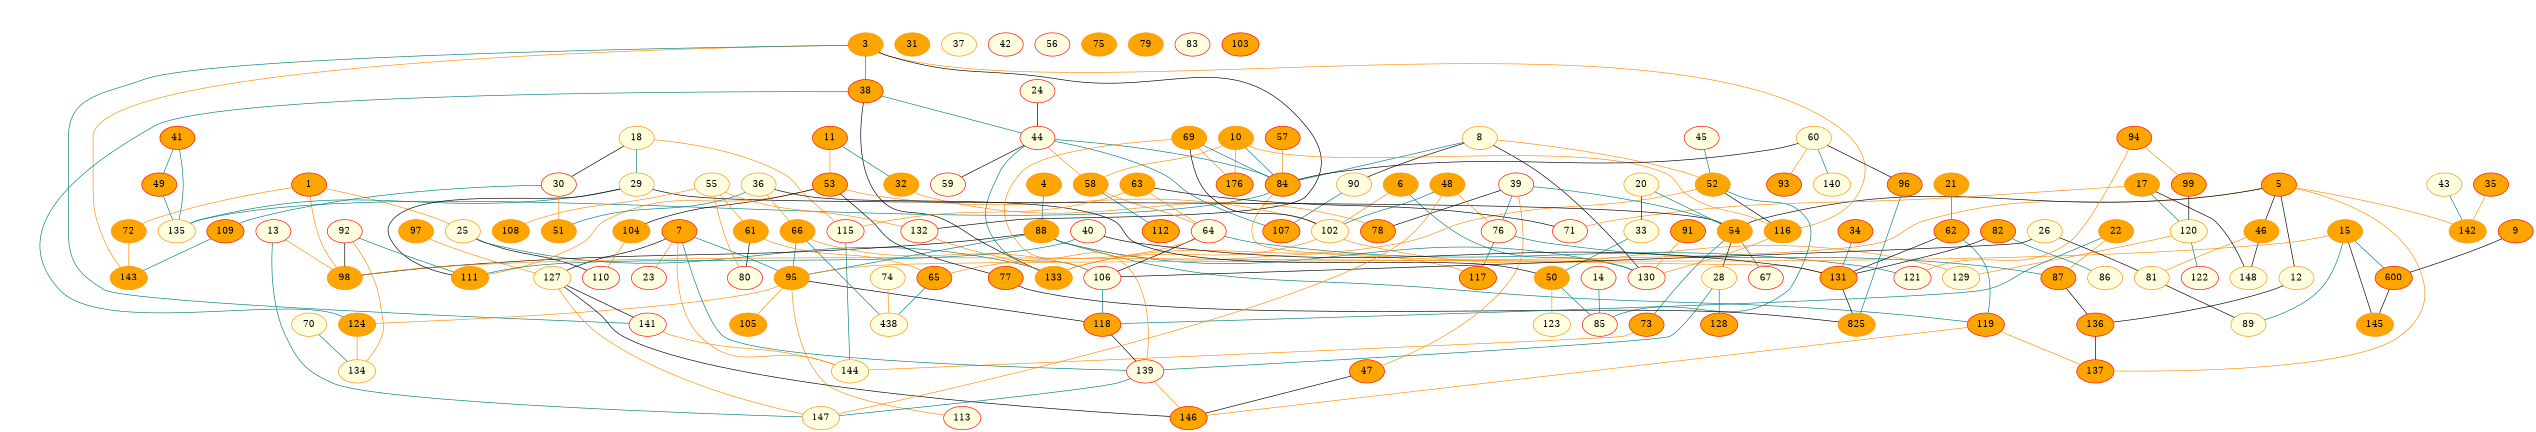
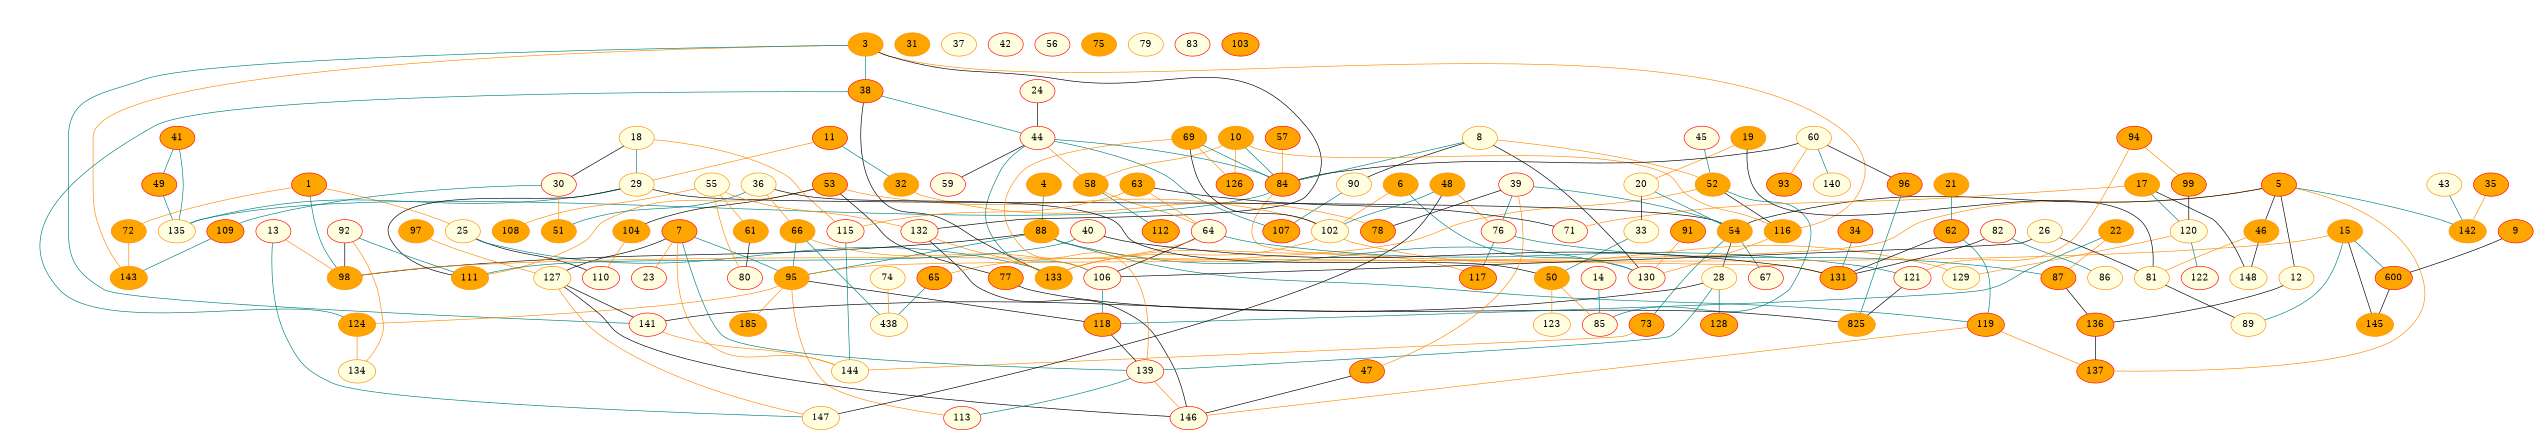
node "79": fillcolor orange -> lightyellow
node "19": added
edge "11" -- "53": now "11" -- "29"
node "176": label "176" -> "126"
edge "5" -- "142": color darkorange -> teal
node "82": fillcolor orange -> lightyellow
edge "1" -- "98": color darkorange -> teal
edge "61" -- "65": removed
edge "28" -- "141": added
edge "50" -- "85": color teal -> darkorange
edge "131" -- "825": now "121" -- "825"
edge "132" -- "146": added
node "70": removed
node "105": label "105" -> "185"
edge "48" -- "147": color darkorange -> black
edge "139" -- "147": now "139" -- "113"
node "146": fillcolor orange -> lightyellow
